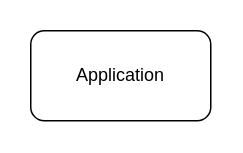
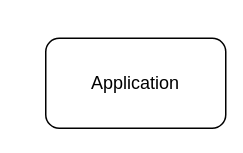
node "Application": moved (121, 76) -> (136, 83)
